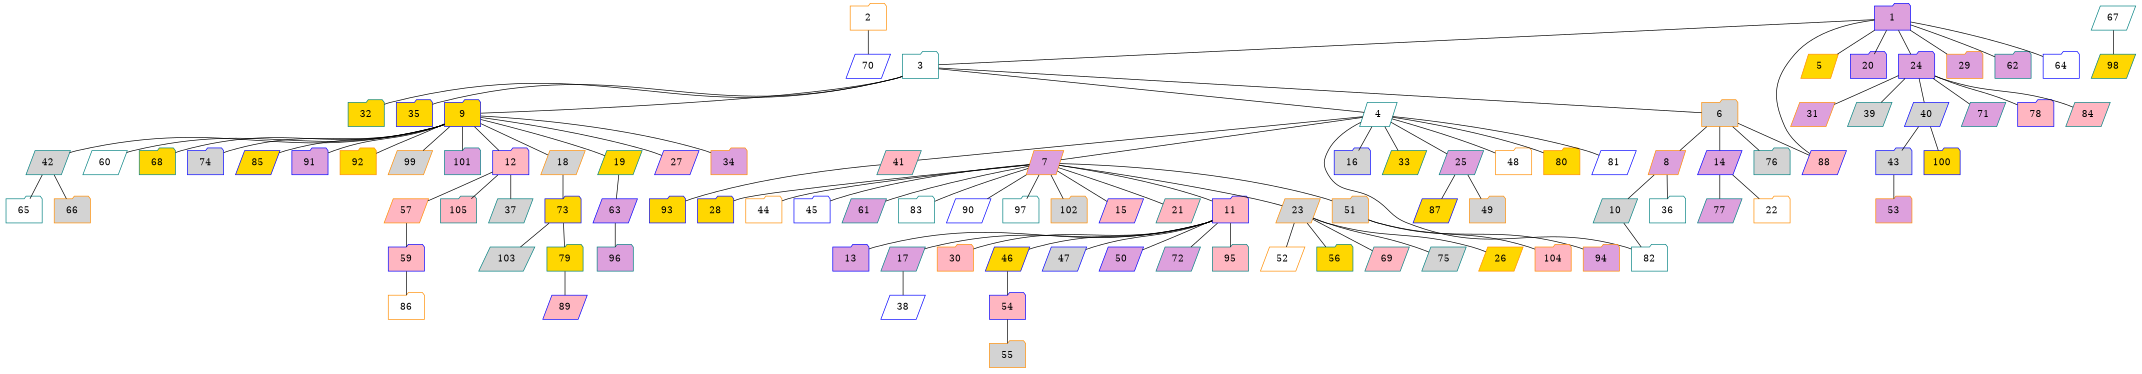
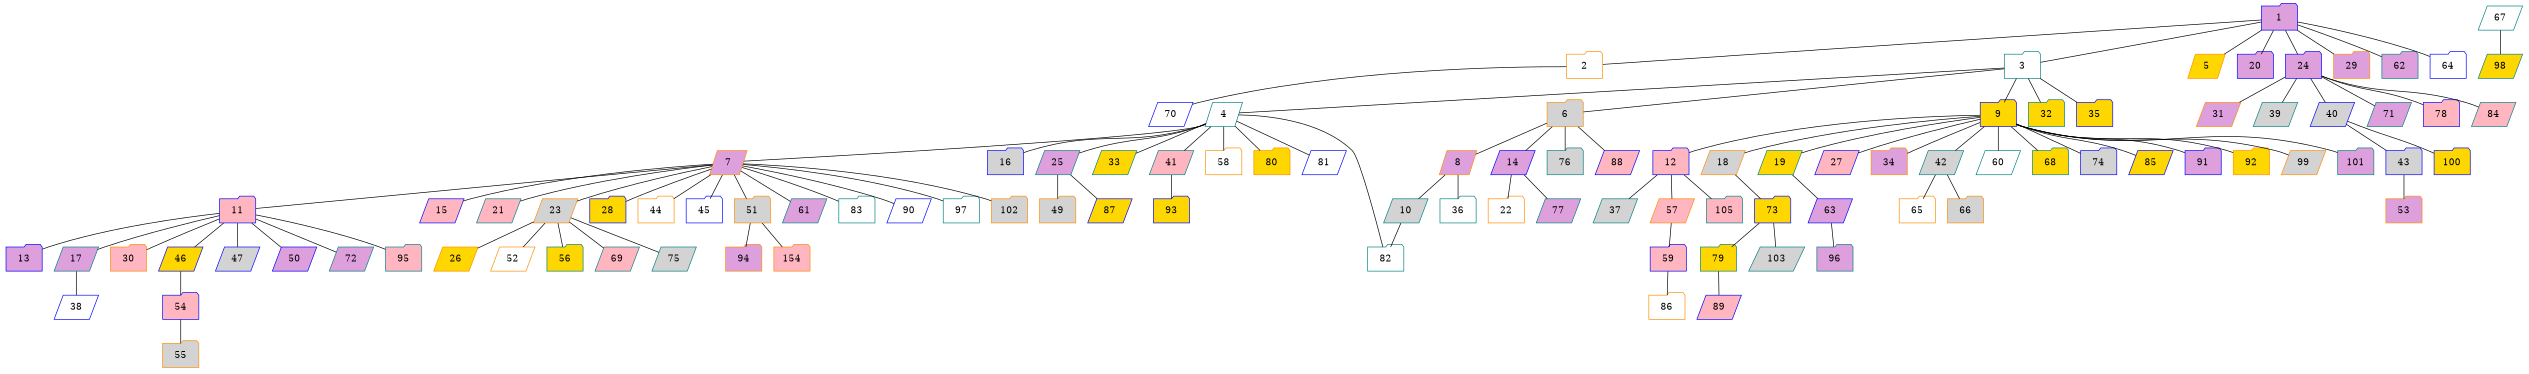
edge "1" -- "88": now "1" -- "2"
node "48": label "48" -> "58"
node "65": color teal -> darkorange
node "104": label "104" -> "154"
